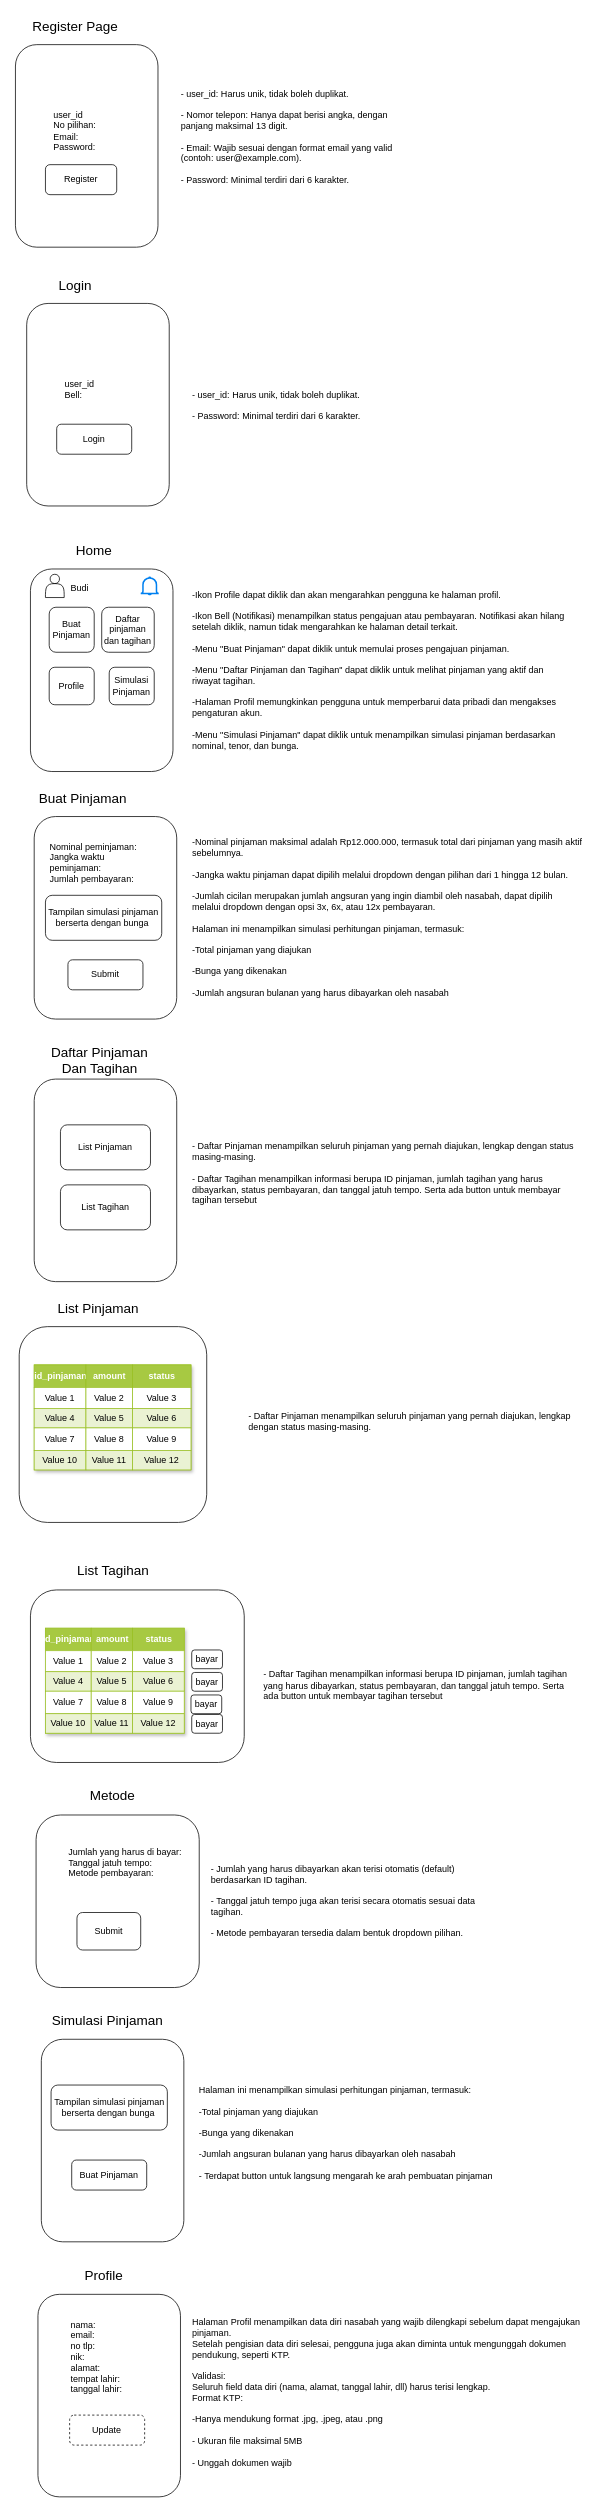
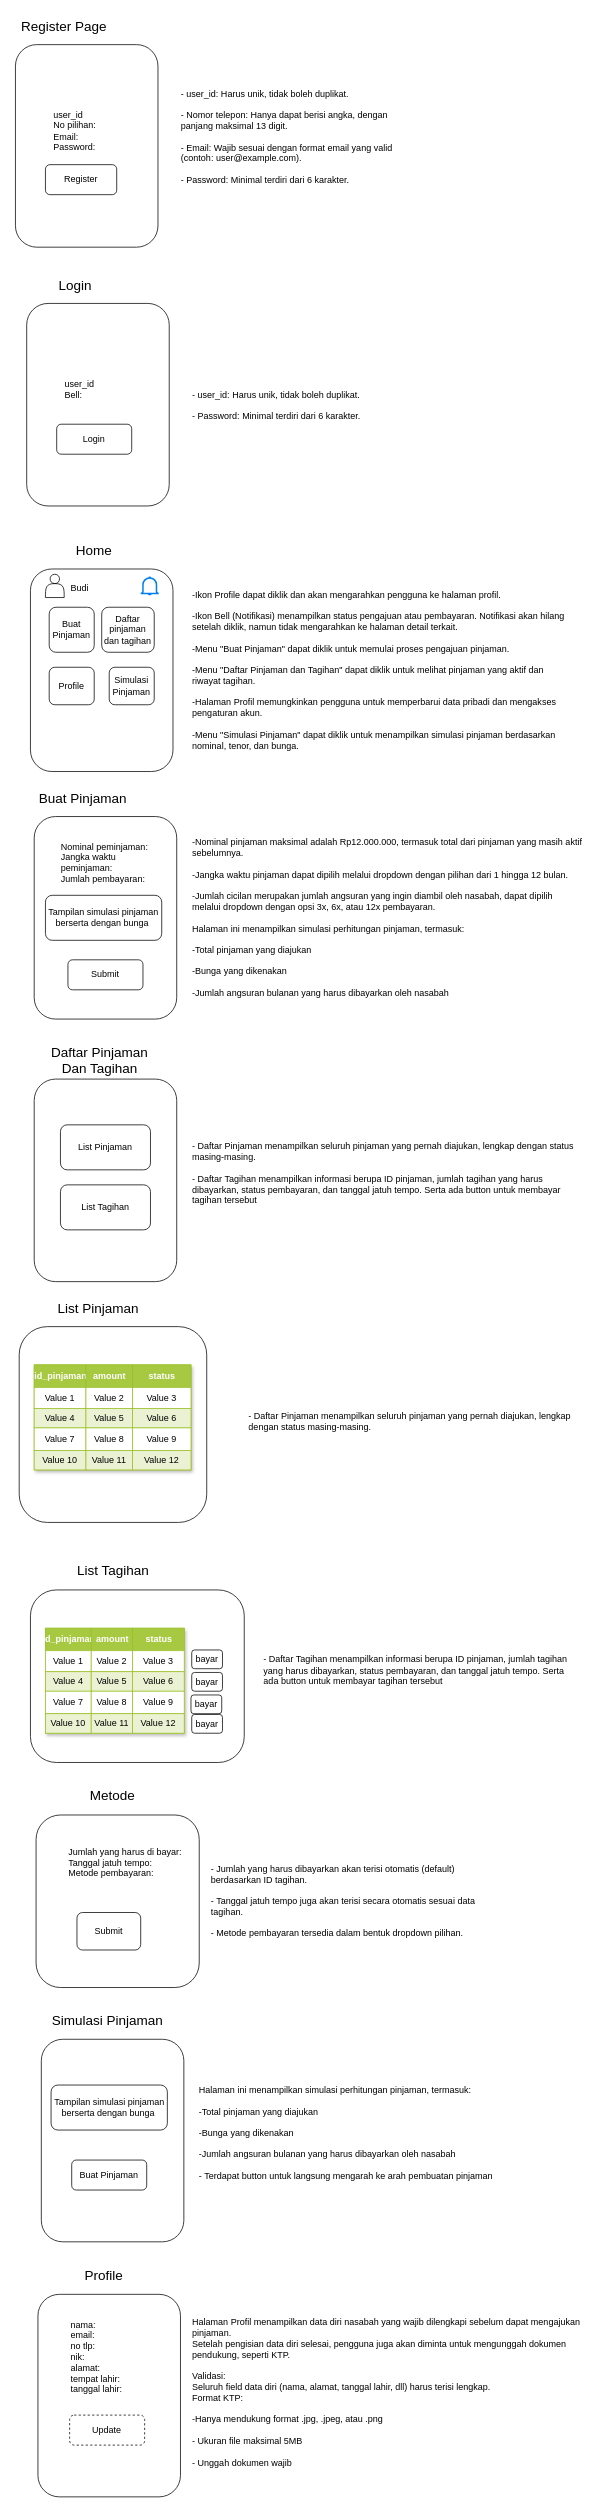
node "Register Page": moved (75, 27) -> (64, 27)
node "Nominal peminjaman: Jangka waktu peminjaman: Jumlah pembayaran:": moved (100, 862) -> (111, 862)
node "- Daftar Tagihan menampilkan informasi berupa ID pinjaman, jumlah tagihan yang harus dibayarkan, status pembayaran, dan tanggal jatuh tempo. Serta ada button untuk membayar tagihan tersebut": moved (417, 1674) -> (417, 1659)
